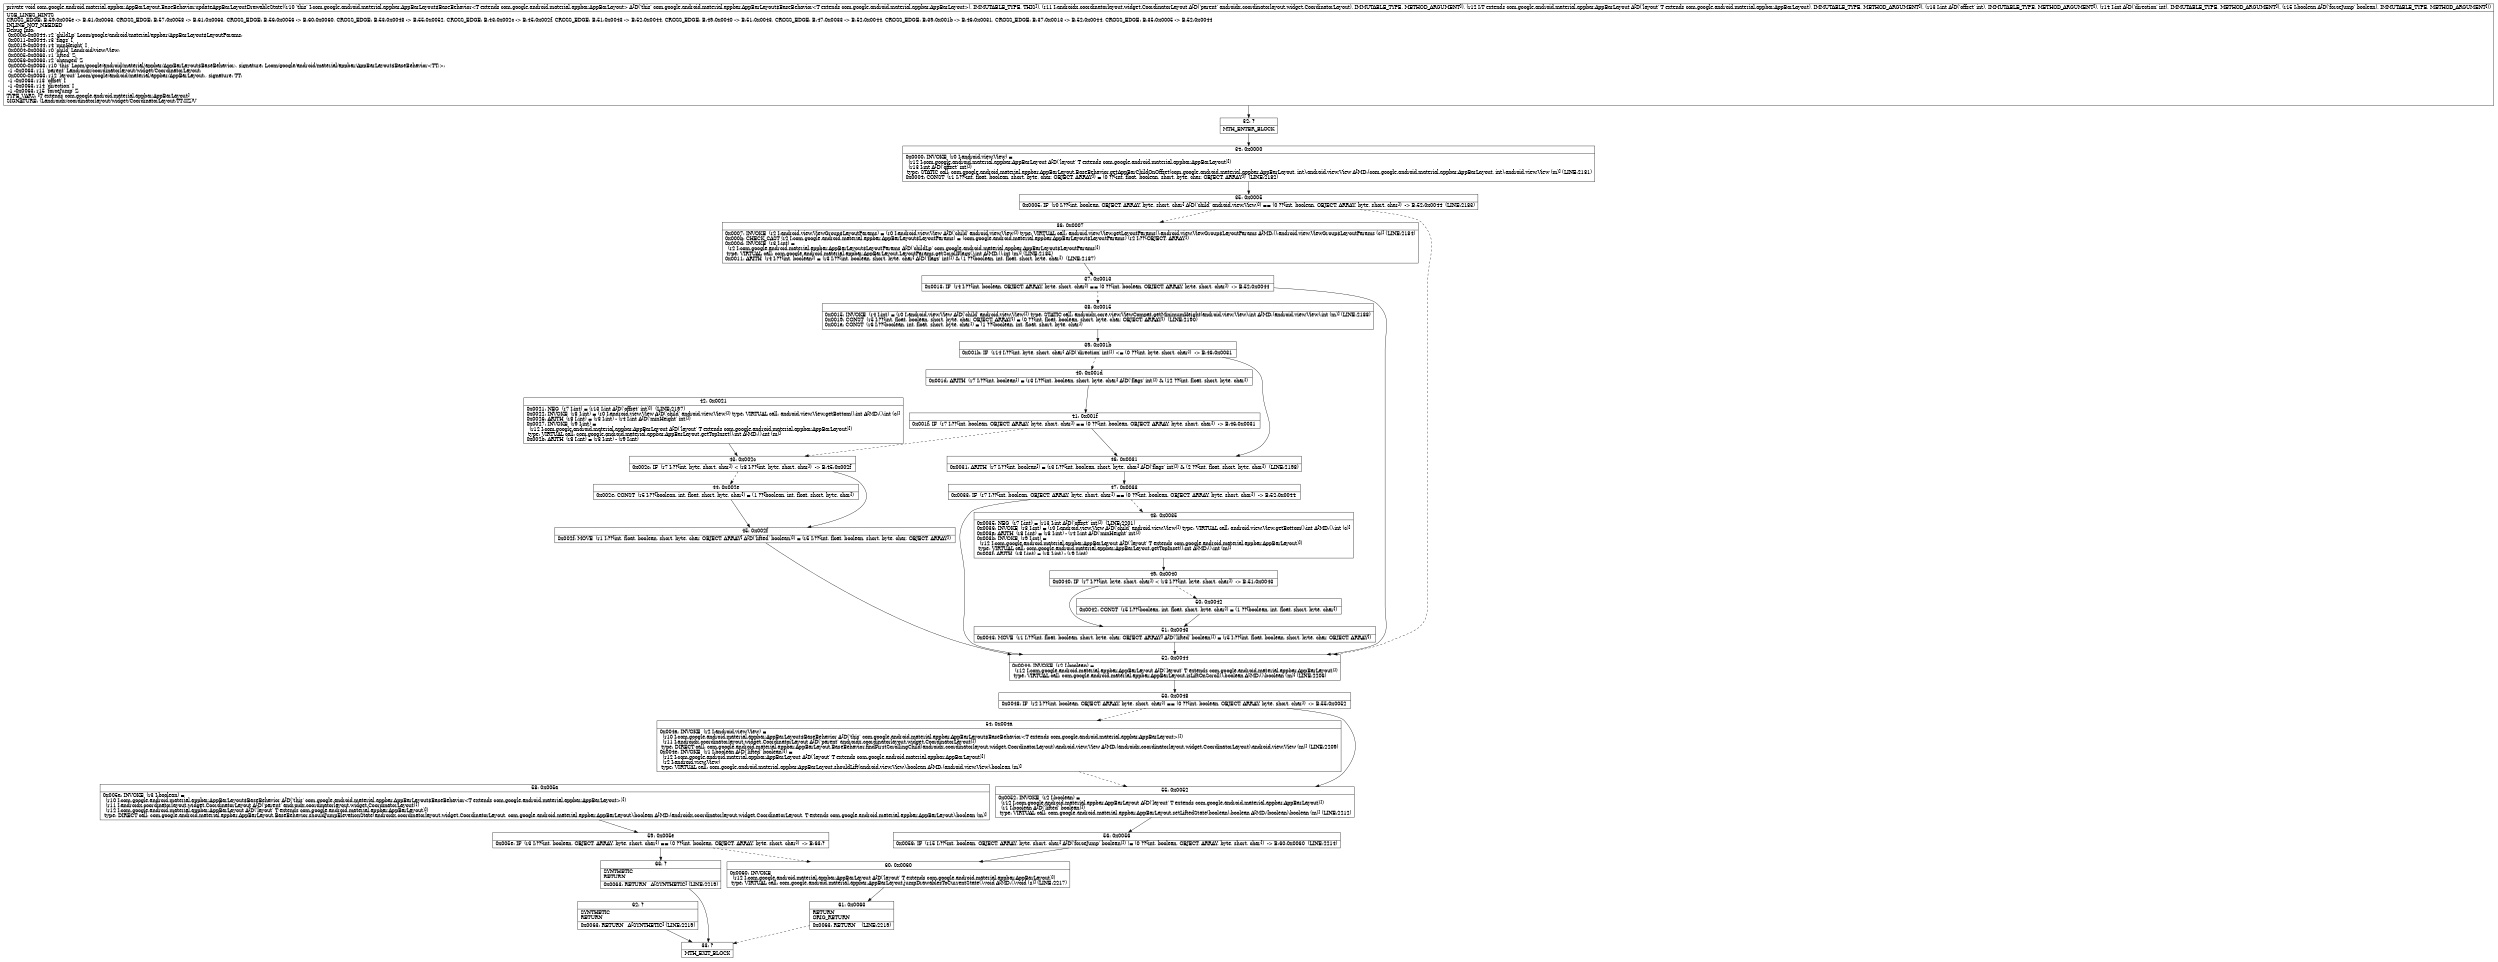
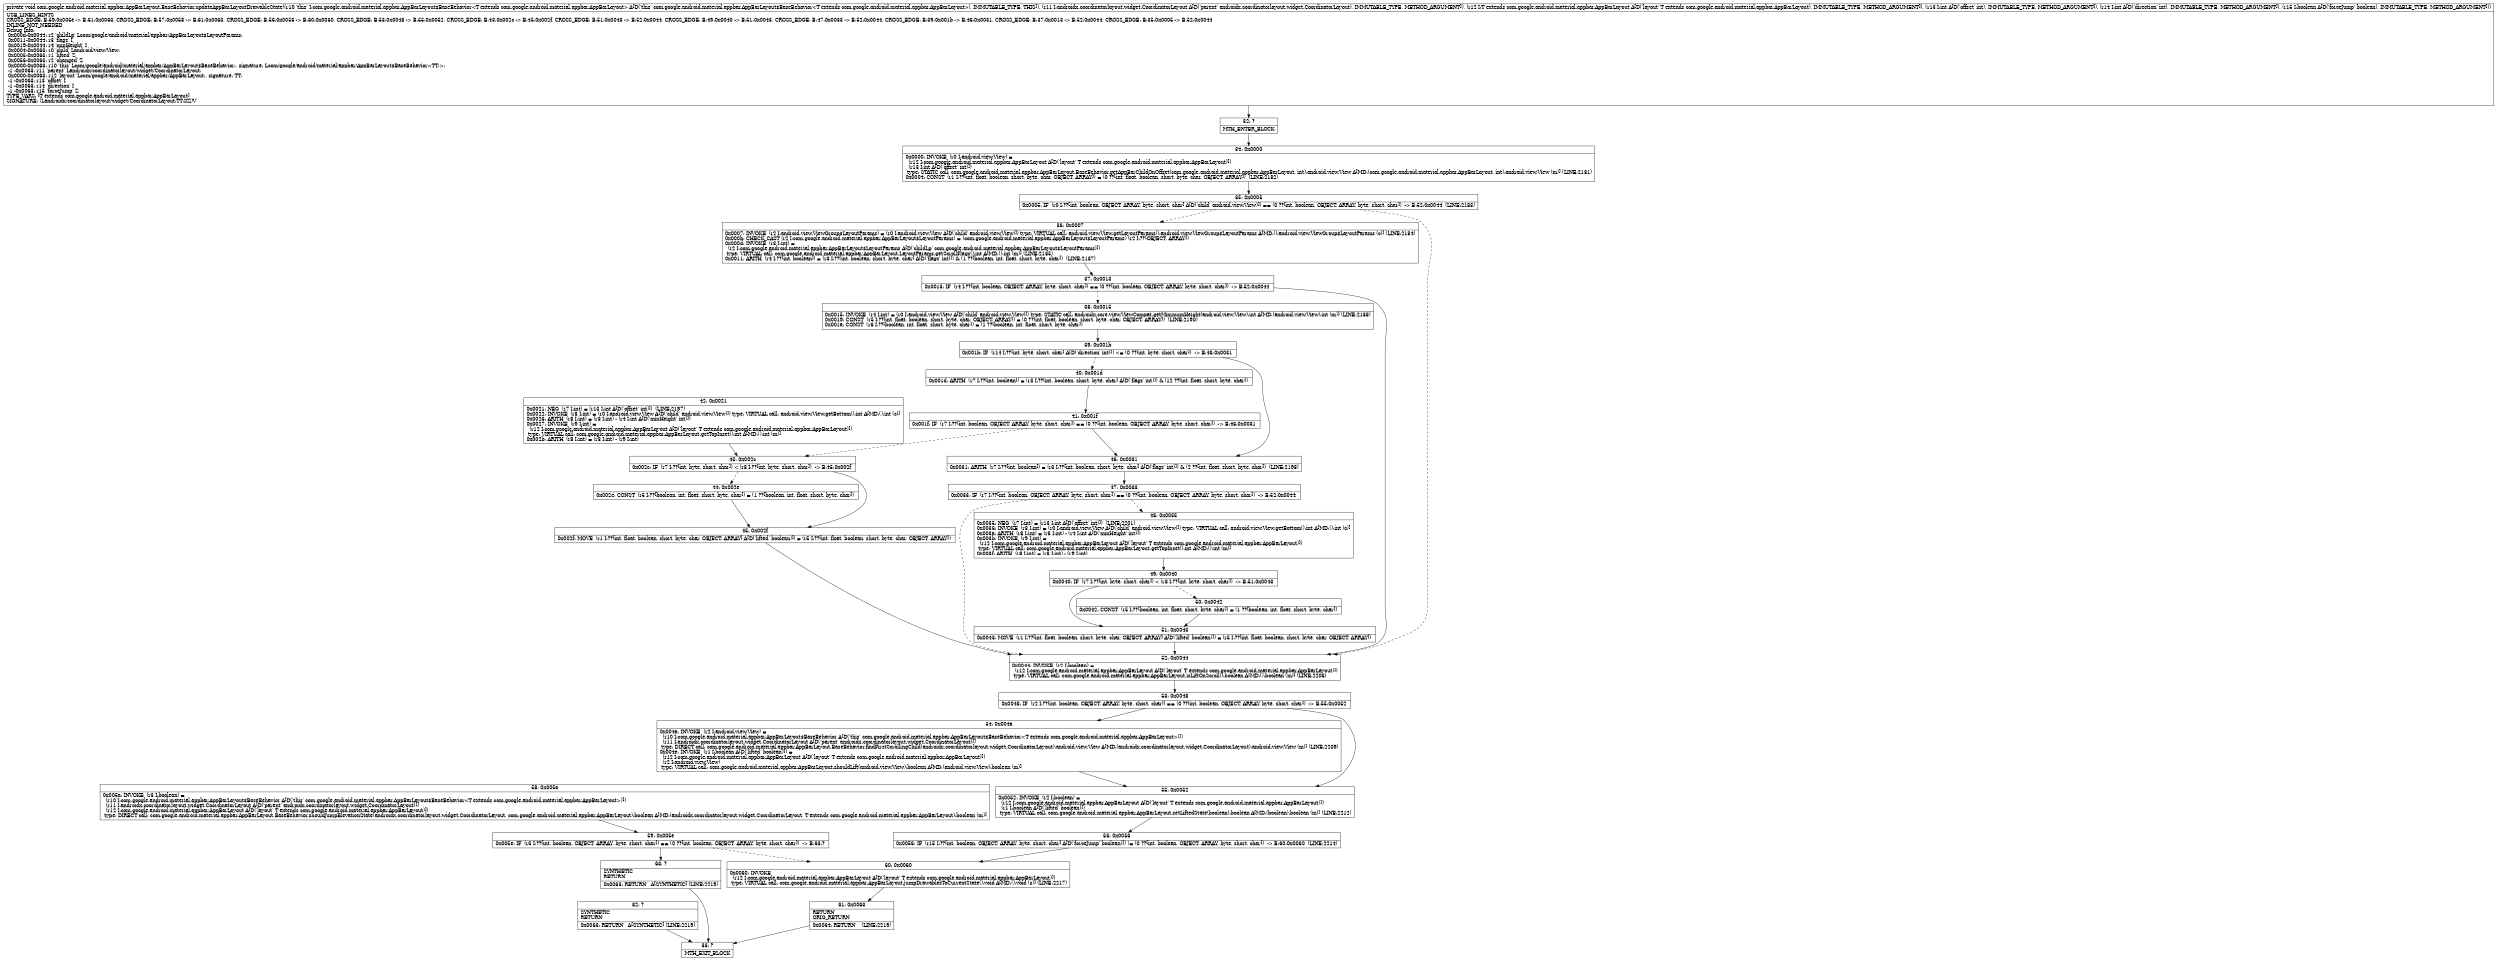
edge "47: 0x0033" -> "52: 0x0044": style solid -> dashed
edge "53: 0x0048" -> "54: 0x004a": style dashed -> solid
edge "54: 0x004a" -> "55: 0x0052": style dashed -> solid
node "61: 0x0063": text "0x0063: RETURN    (LINE:2219)" -> "0x0064: RETURN    (LINE:2219)"
edge "61: 0x0063" -> "33: ?": style dashed -> solid
